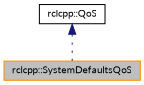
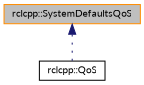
edge "rclcpp::SystemDefaultsQoS" -> "rclcpp::QoS": reversed
